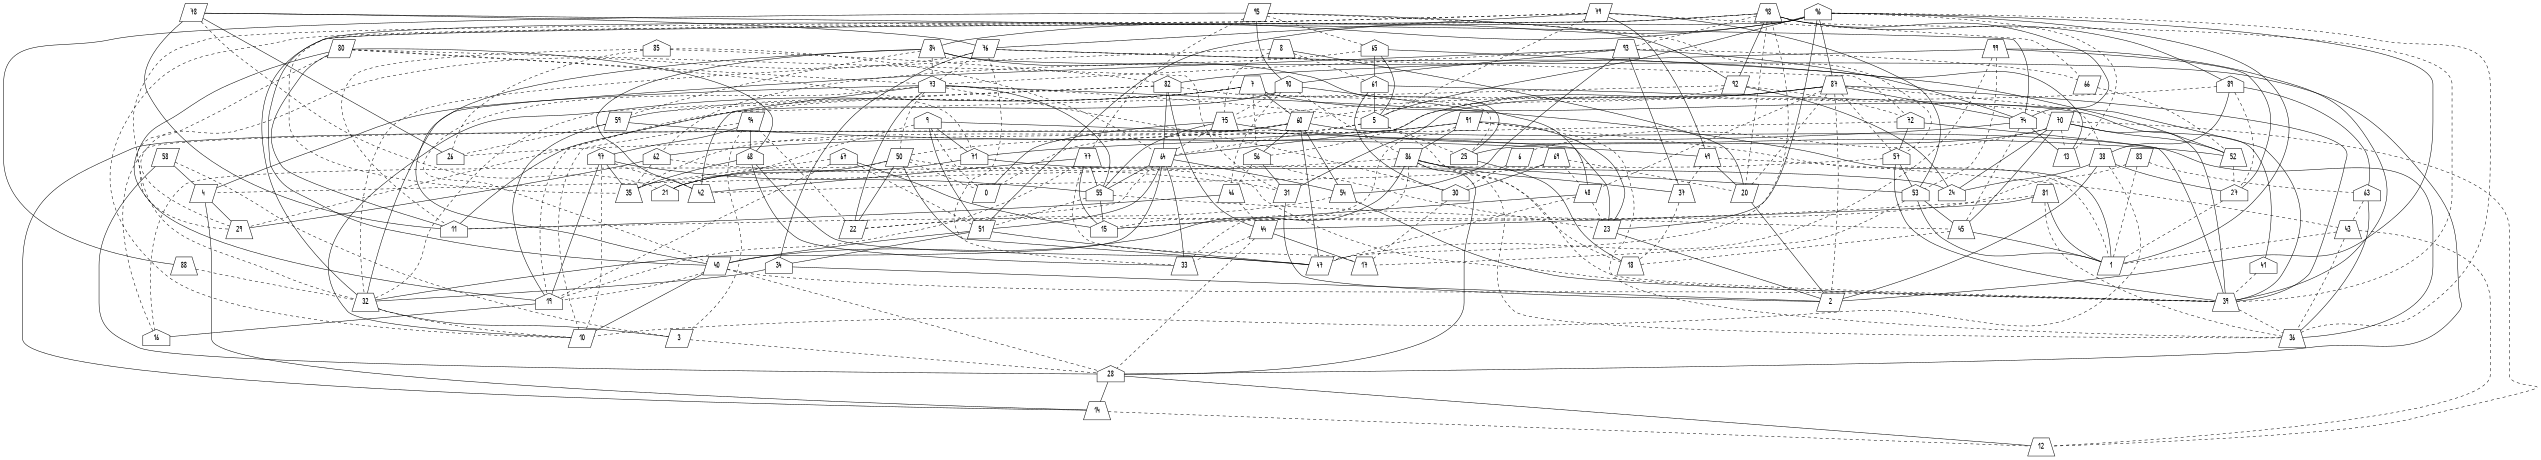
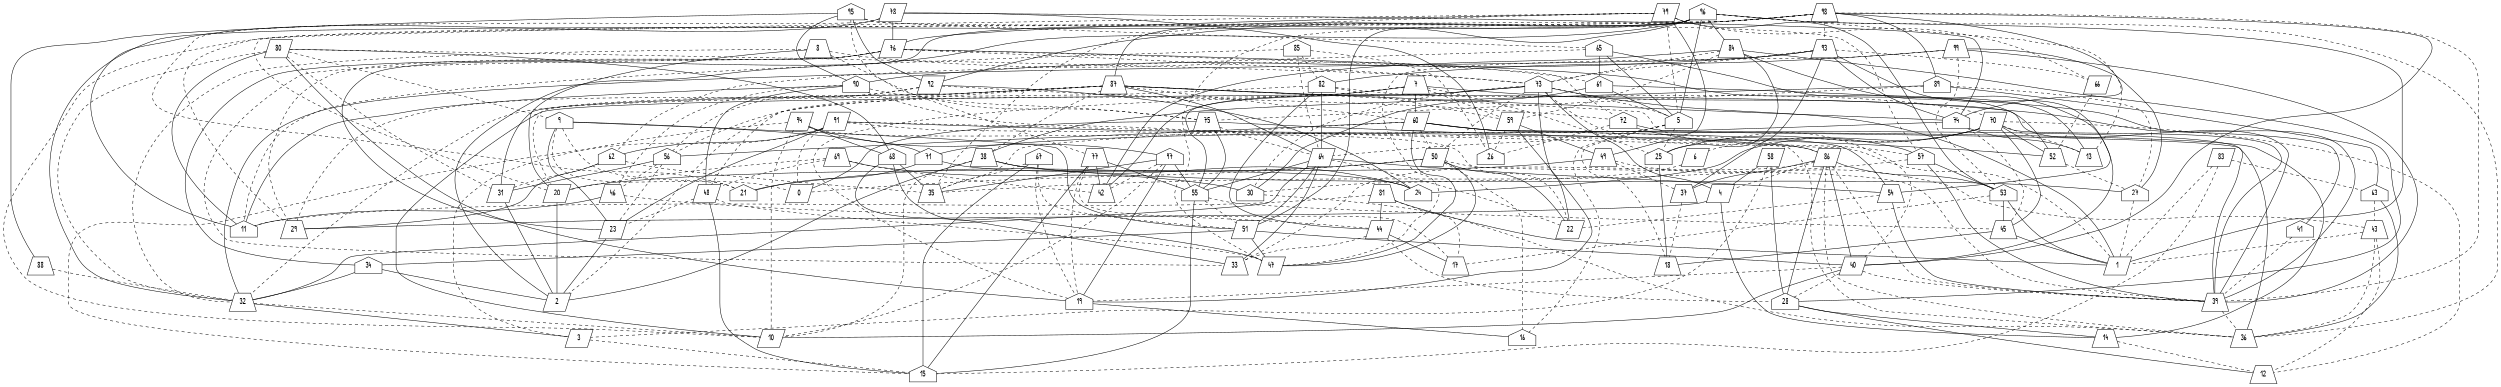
node "95": shape parallelogram -> house
edge "80" -- "71": now "80" -- "9"
edge "45" -- "18": style dashed -> solid
edge "3" -- "28": now "3" -- "15"
